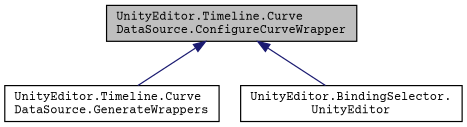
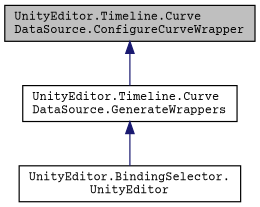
edge "UnityEditor.BindingSelector. UnityEditor" -> "UnityEditor.Timeline.Curve DataSource.ConfigureCurveWrapper": now "UnityEditor.BindingSelector. UnityEditor" -> "UnityEditor.Timeline.Curve DataSource.GenerateWrappers"
